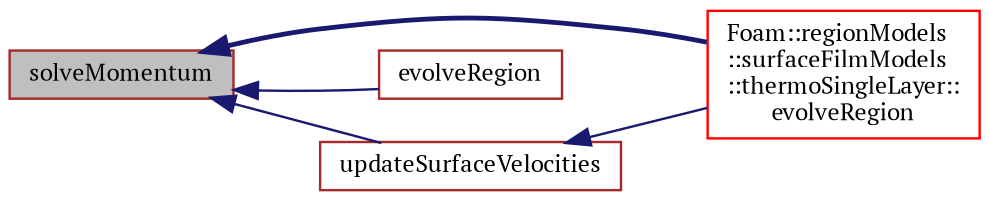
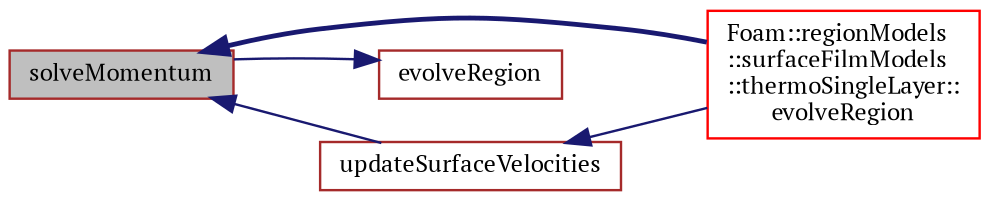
edge "evolveRegion" -> "solveMomentum": reversed
